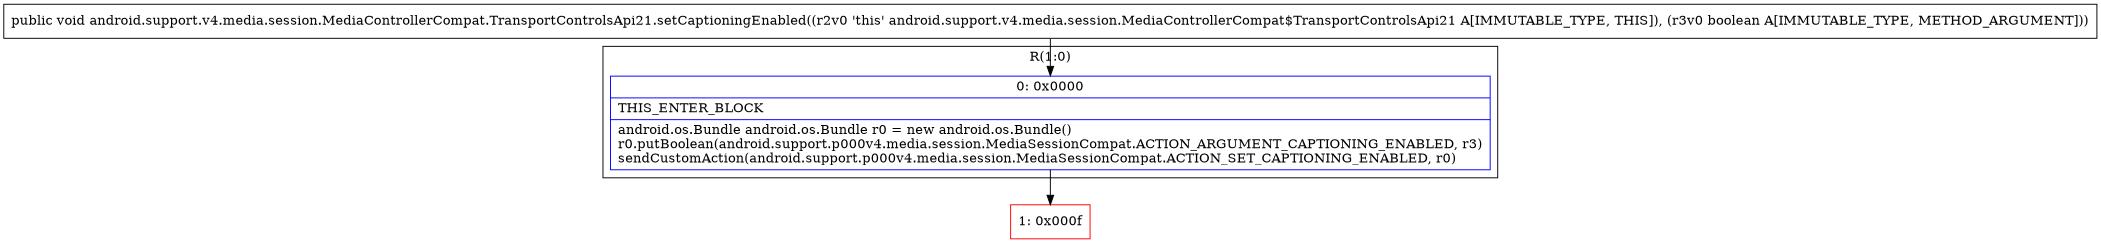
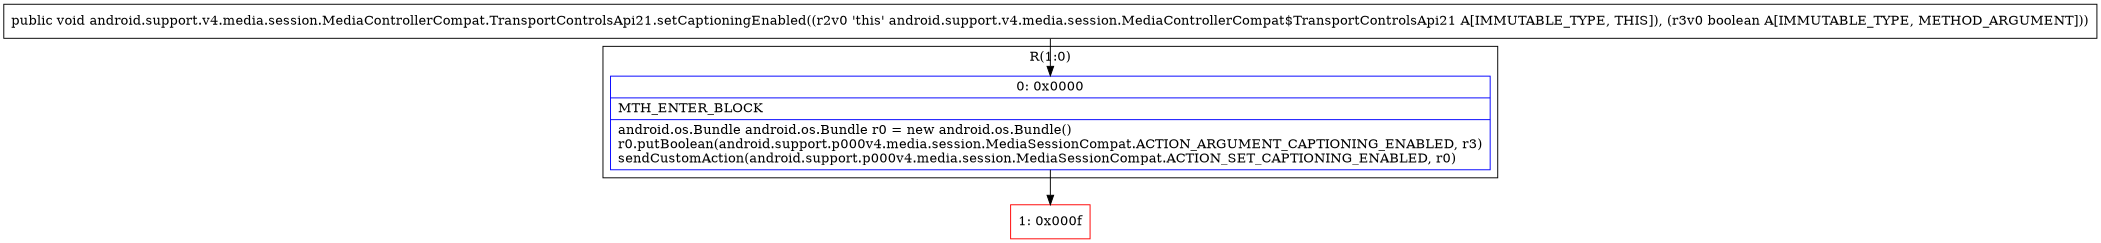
node "0: 0x0000": text "THIS_ENTER_BLOCK" -> "MTH_ENTER_BLOCK"
